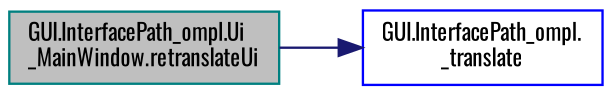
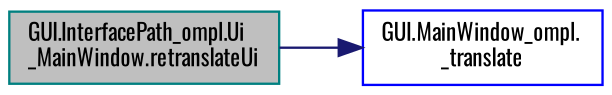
node "GUI.InterfacePath_ompl. _translate": label "GUI.InterfacePath_ompl. _translate" -> "GUI.MainWindow_ompl. _translate"
